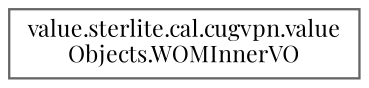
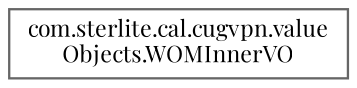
node "value.sterlite.cal.cugvpn.value Objects.WOMInnerVO": label "value.sterlite.cal.cugvpn.value Objects.WOMInnerVO" -> "com.sterlite.cal.cugvpn.value Objects.WOMInnerVO"
